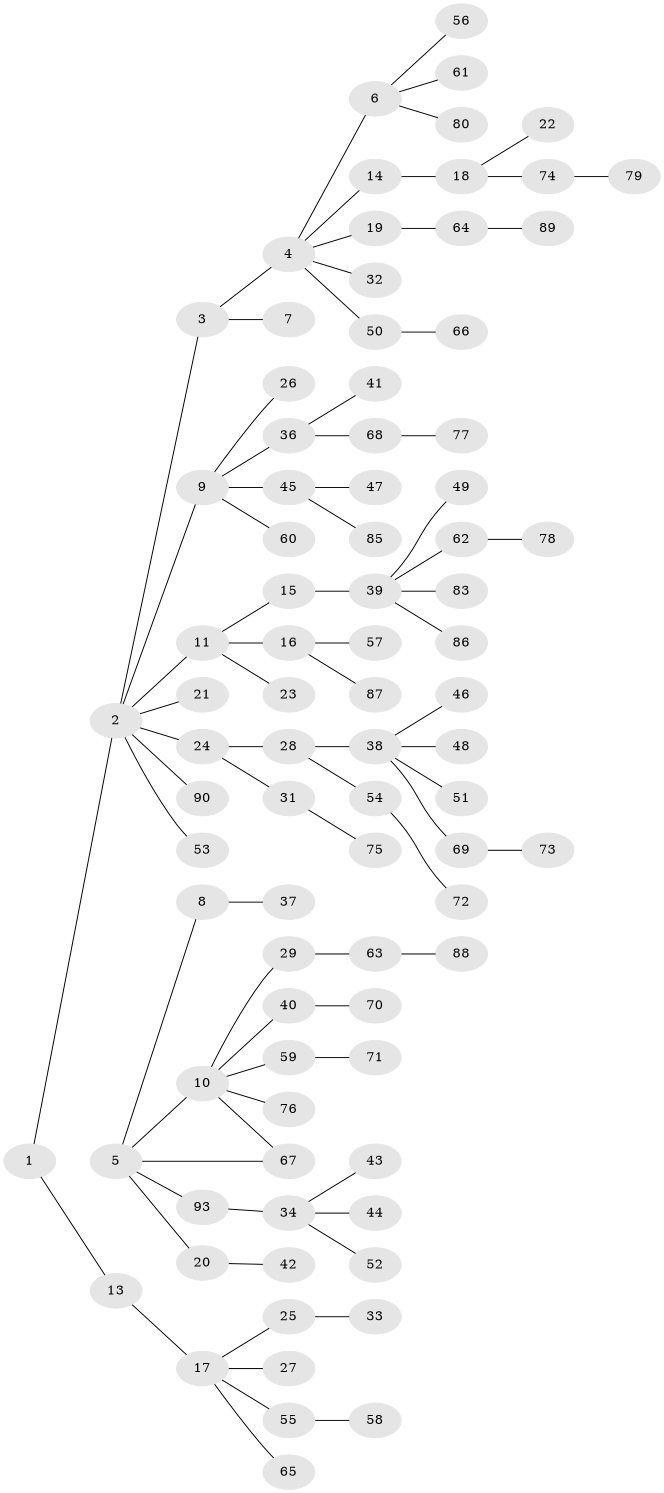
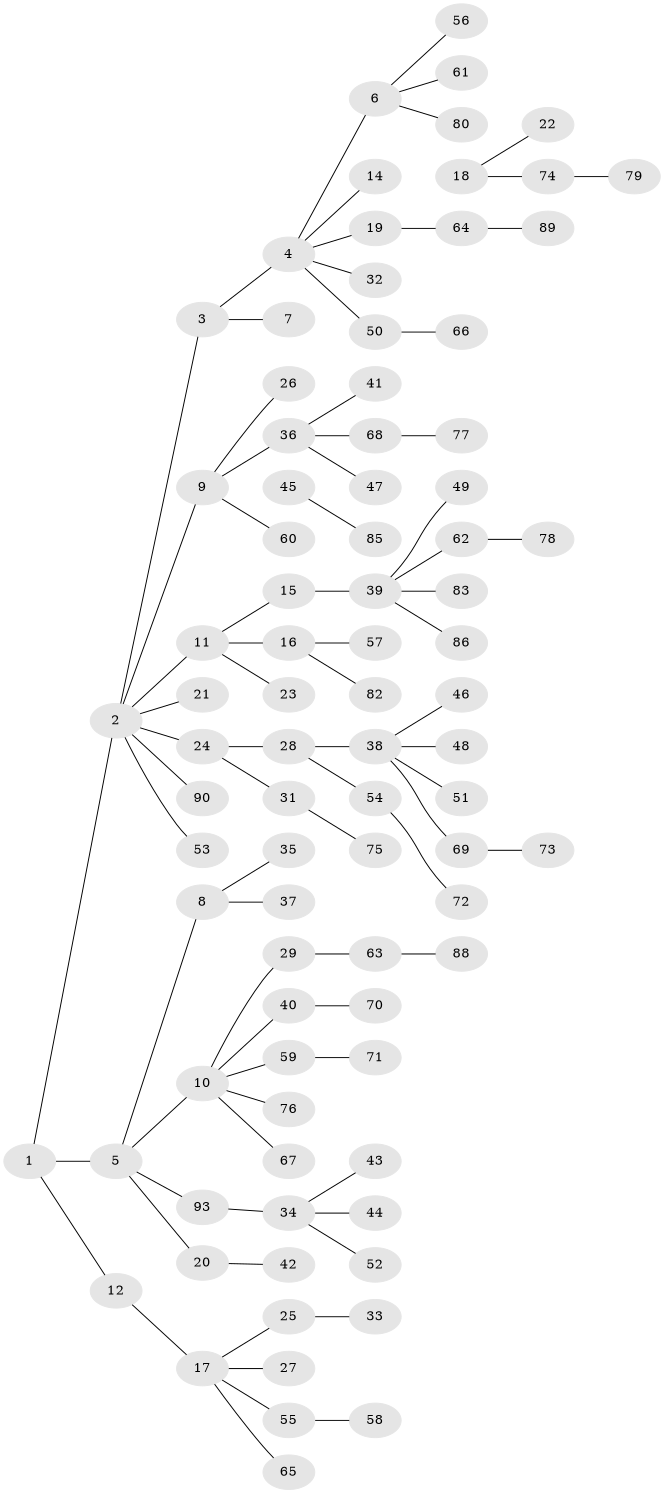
edge "14" -- "18": removed
edge "9" -- "45": removed
edge "45" -- "47": now "36" -- "47"
node "87": label "87" -> "82"
node "35": added
edge "5" -- "67": now "5" -- "1"
node "13": label "13" -> "12"
